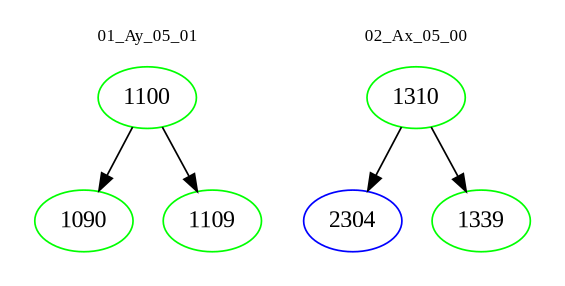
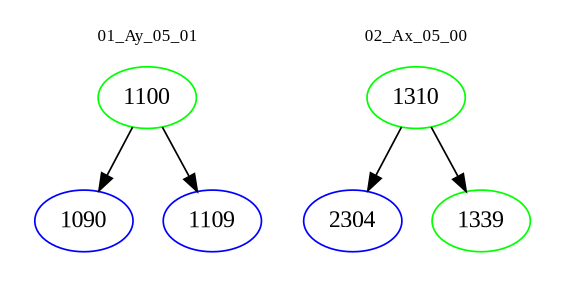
node "1090": color green -> blue
node "1109": color green -> blue
